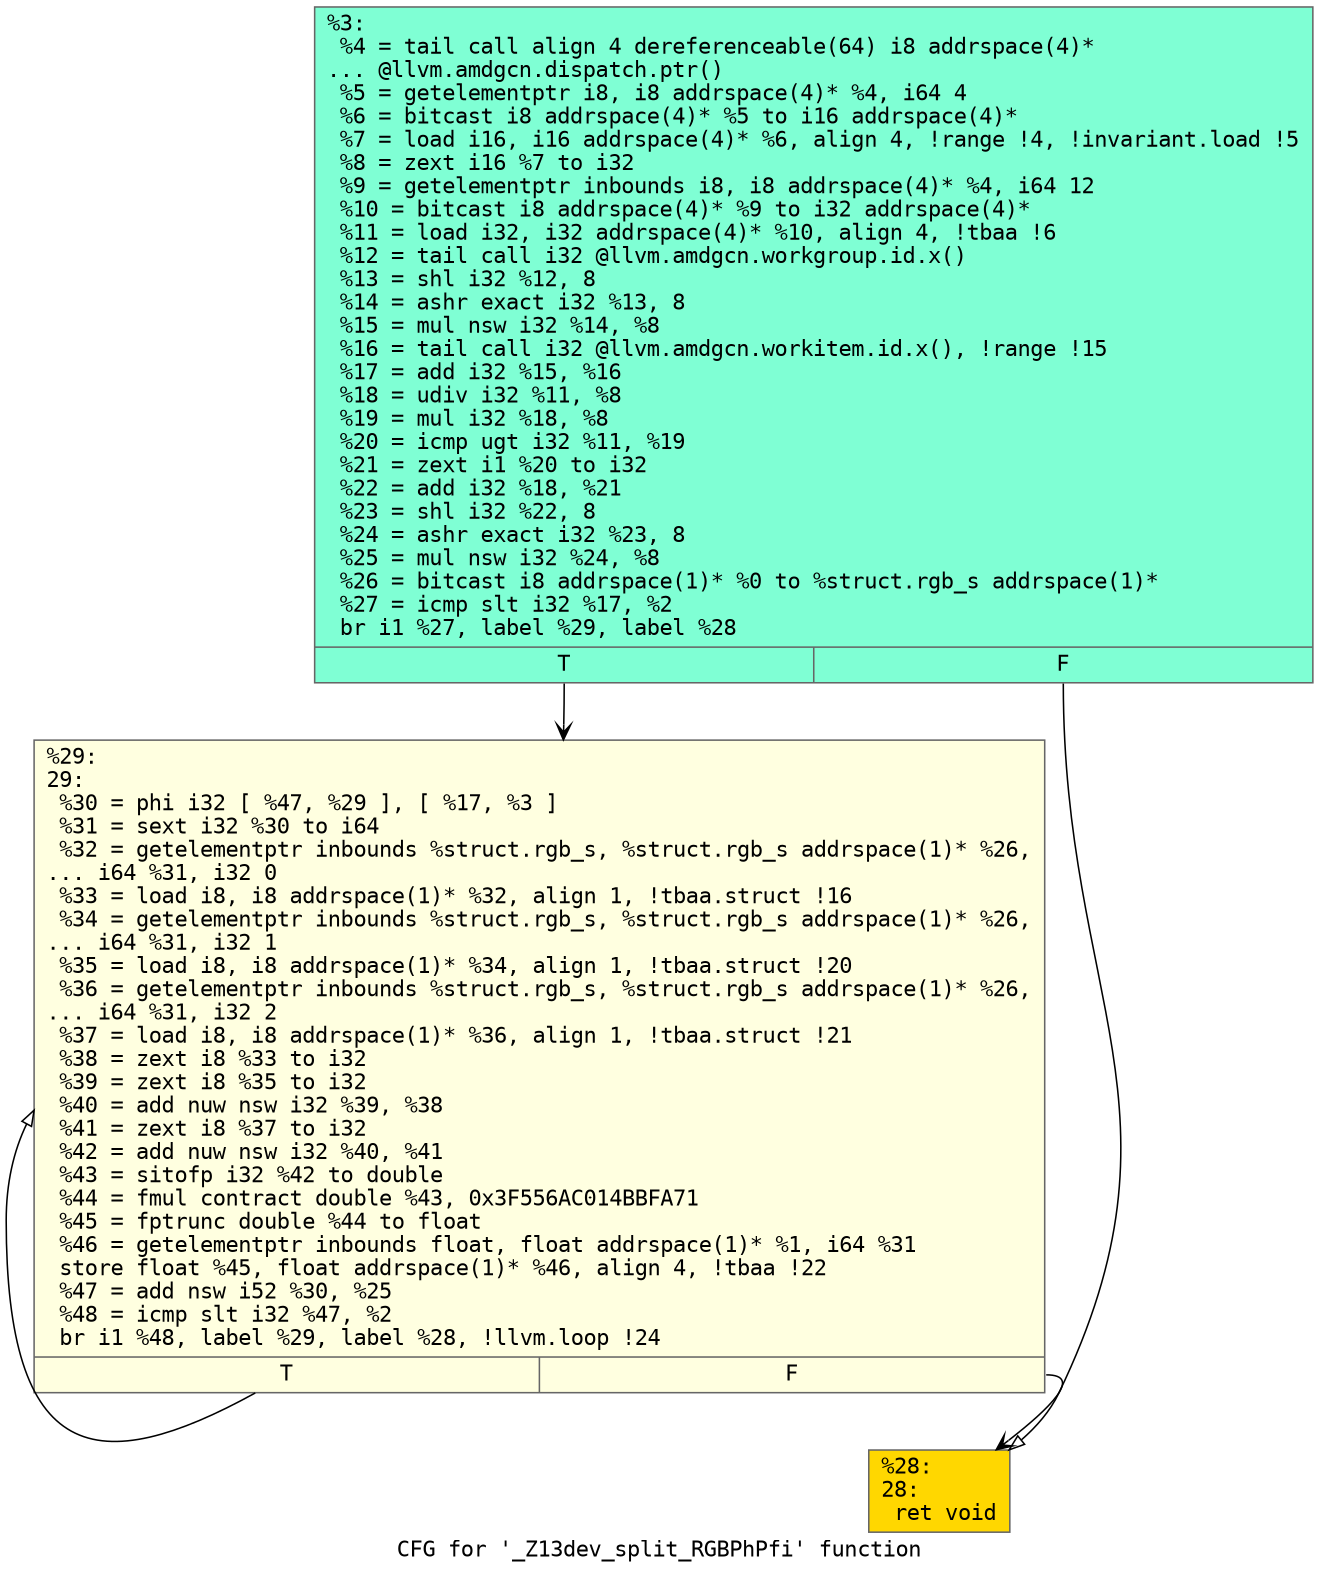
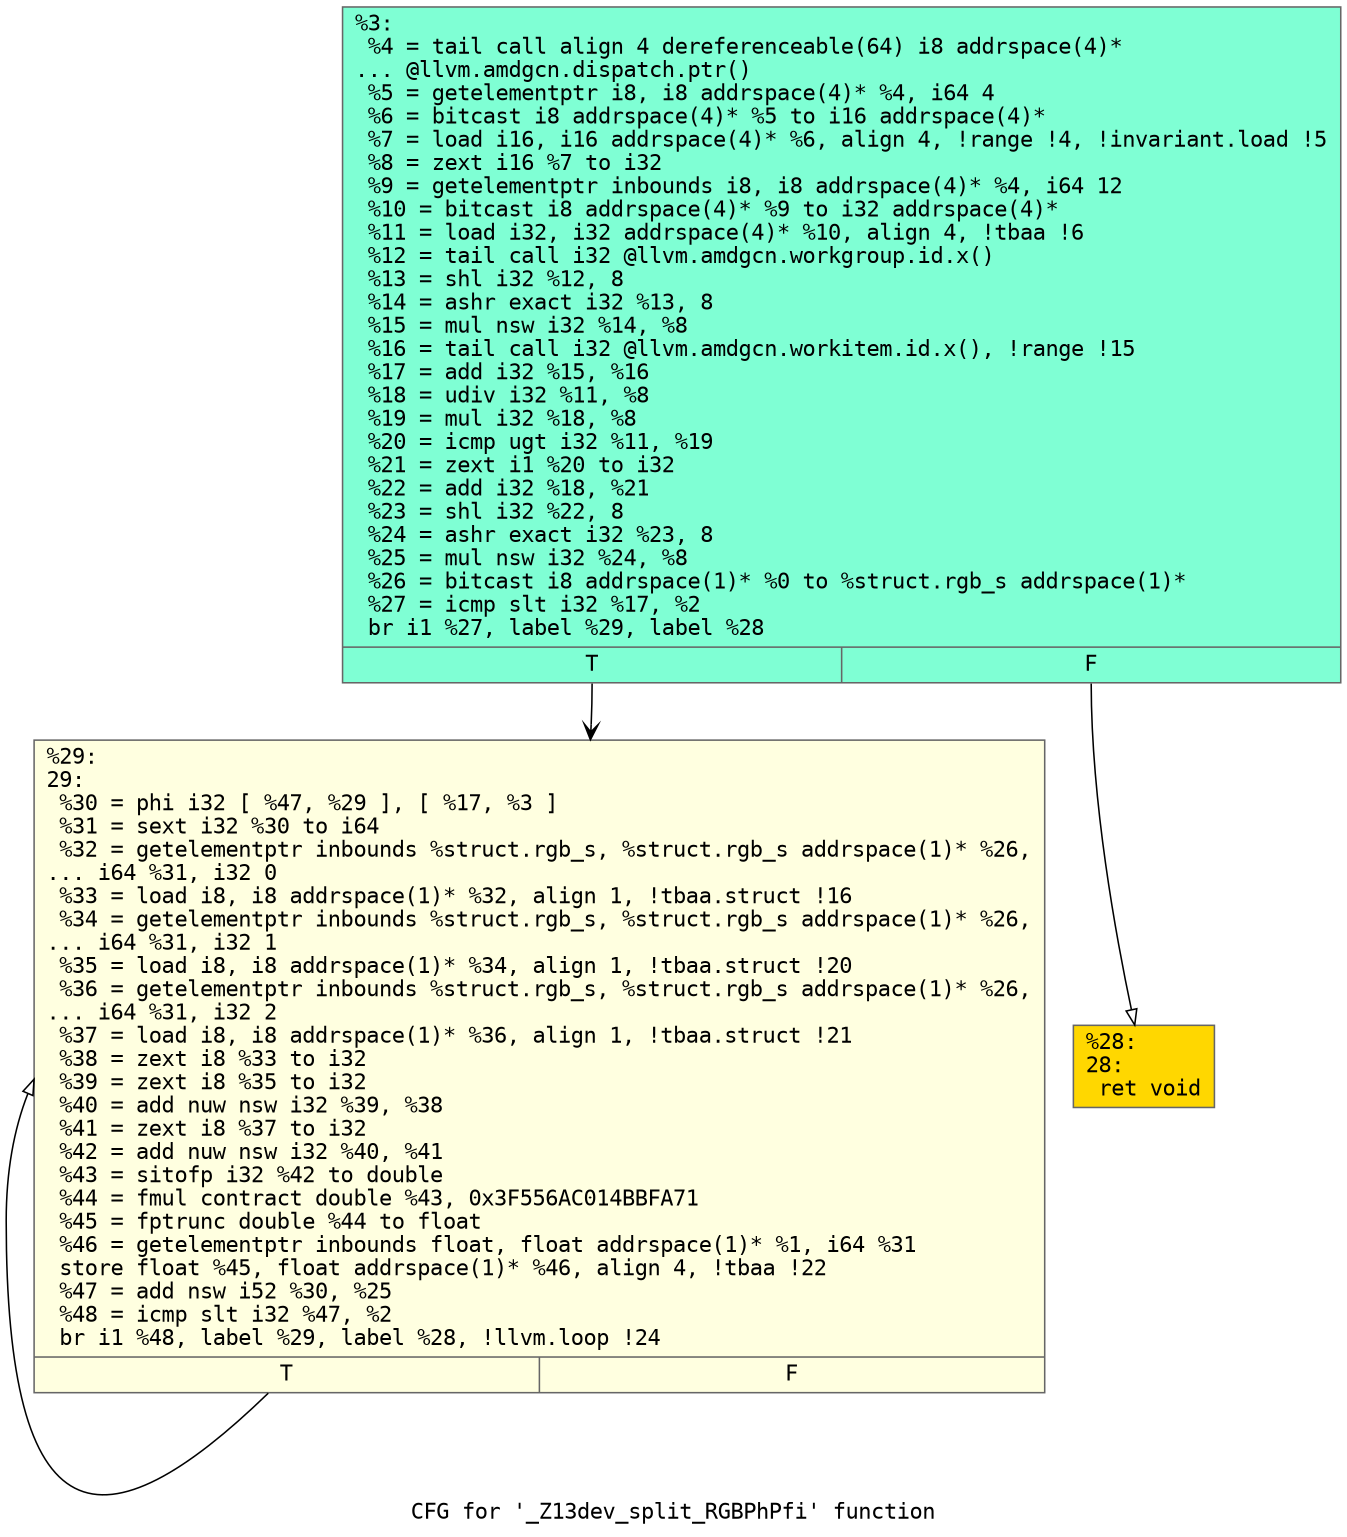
edge "%29:" -> "%28:": removed
